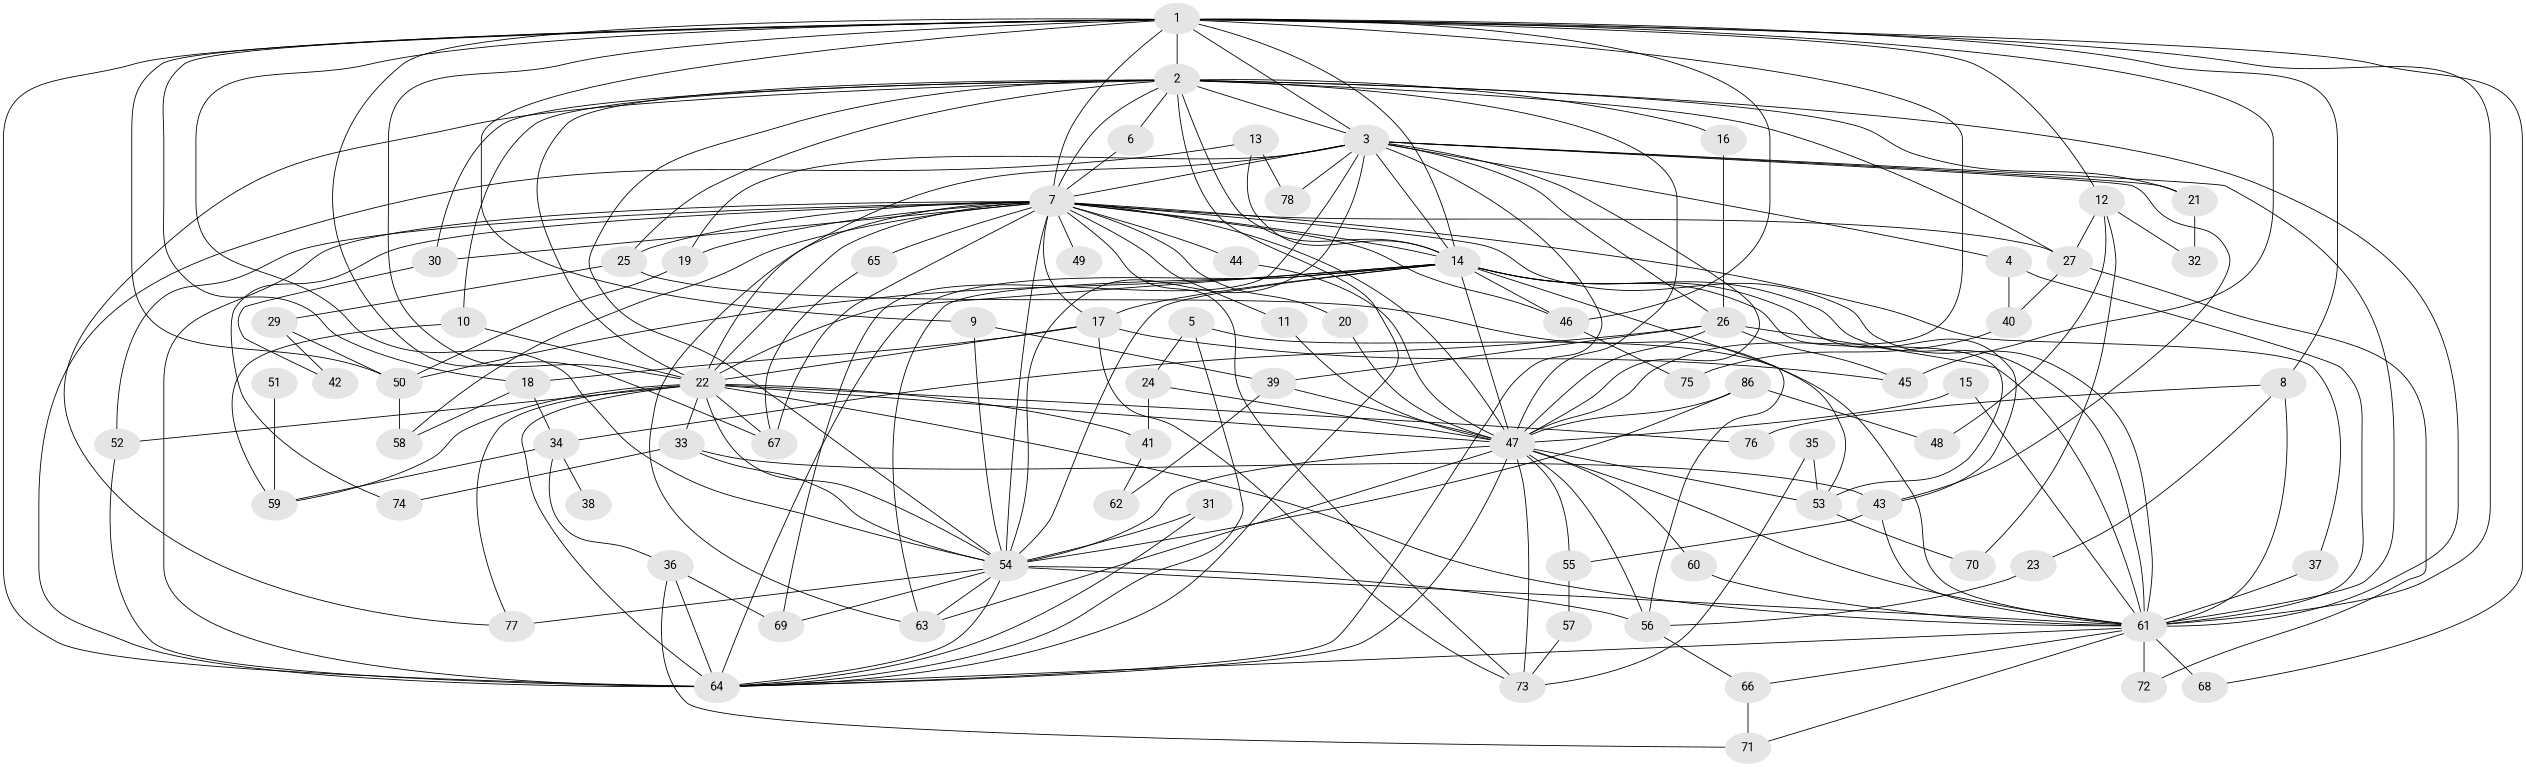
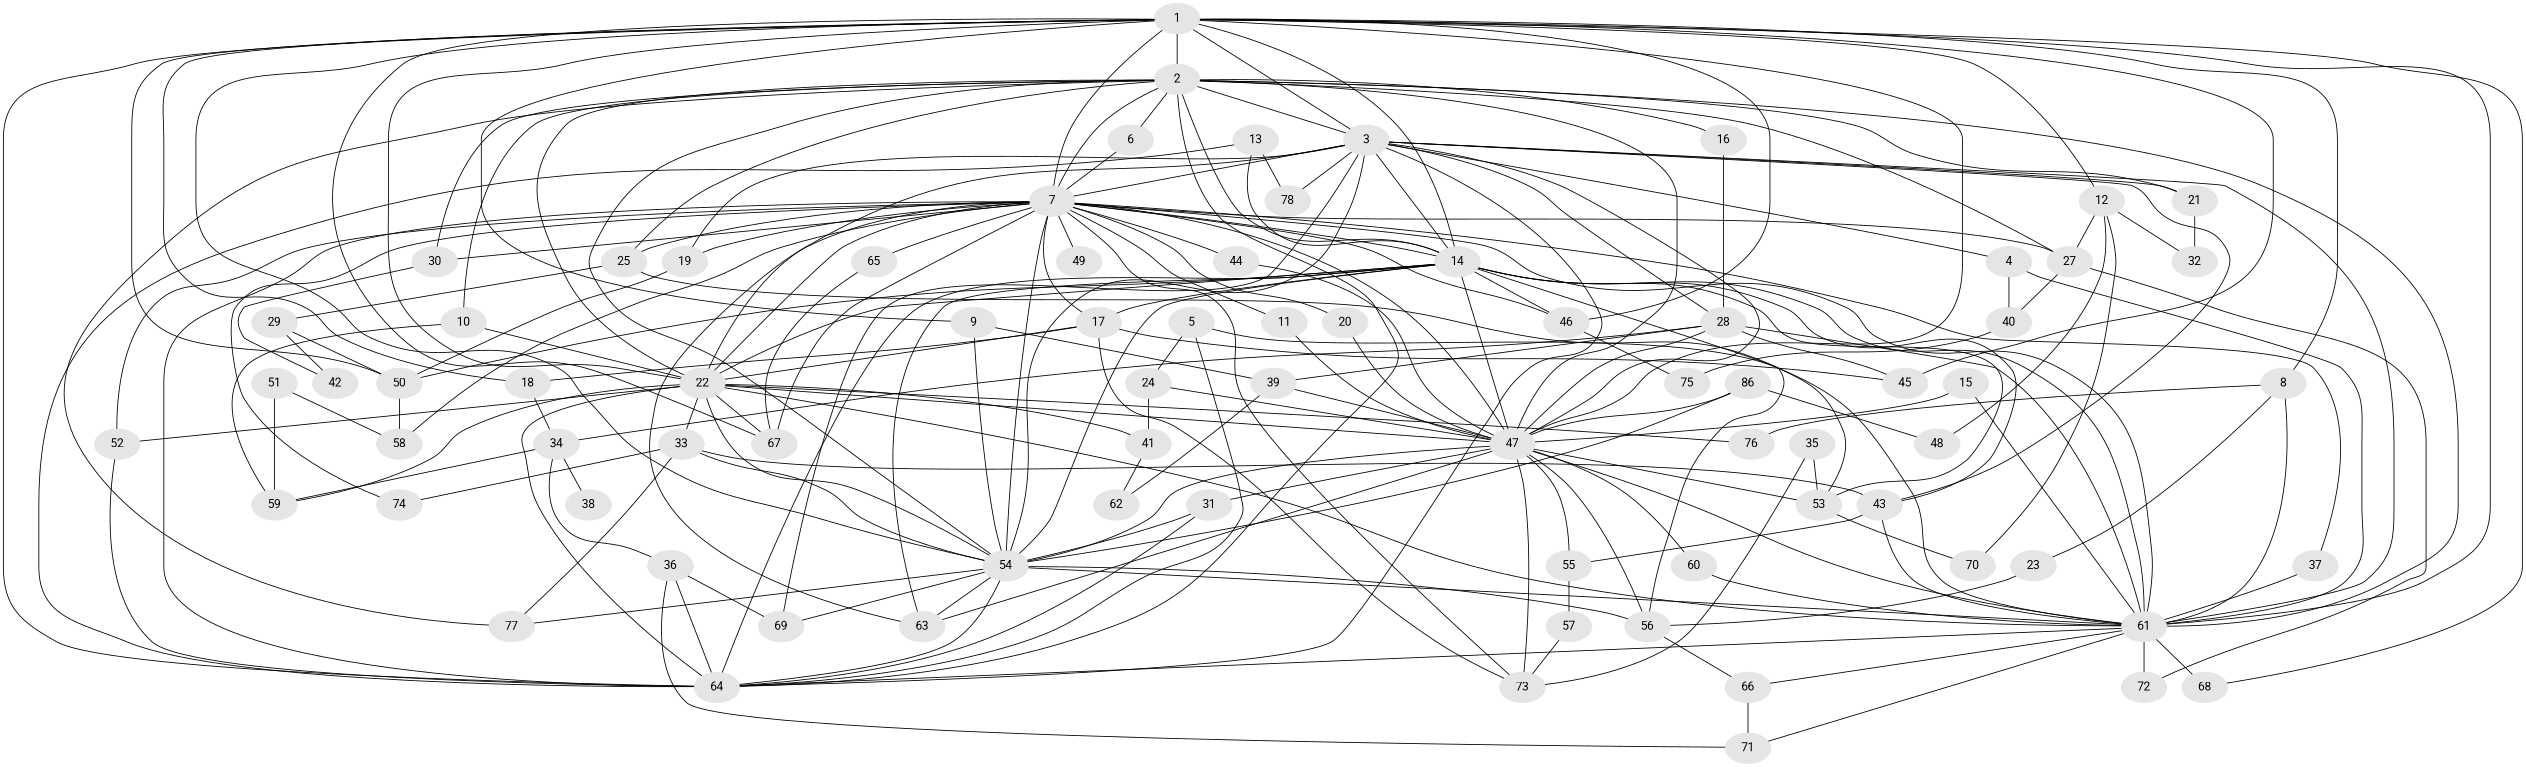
node "26": label "26" -> "28"
edge "18" -- "58": now "51" -- "58"
edge "22" -- "77": now "33" -- "77"
edge "47" -- "64": now "47" -- "31"
